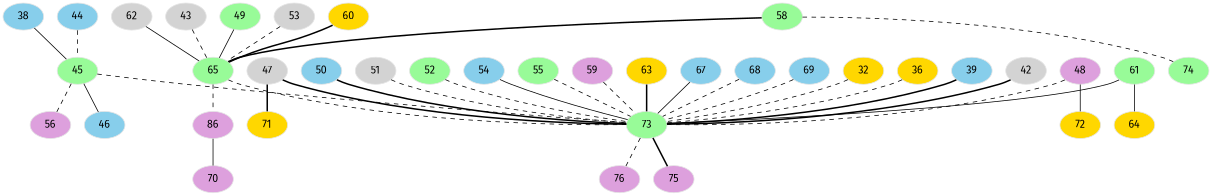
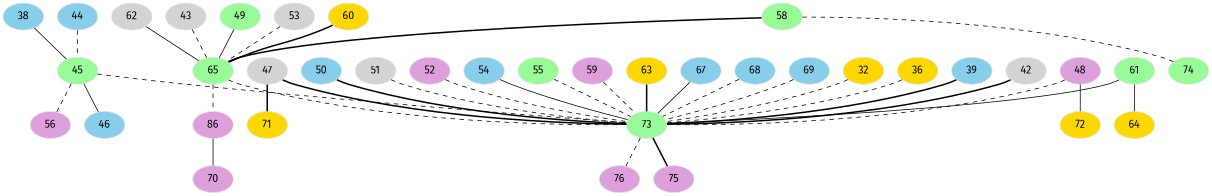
node "52": fillcolor palegreen -> plum
